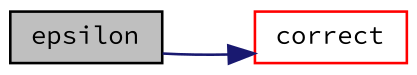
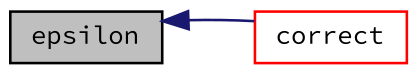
edge "epsilon" -> "correct": reversed
